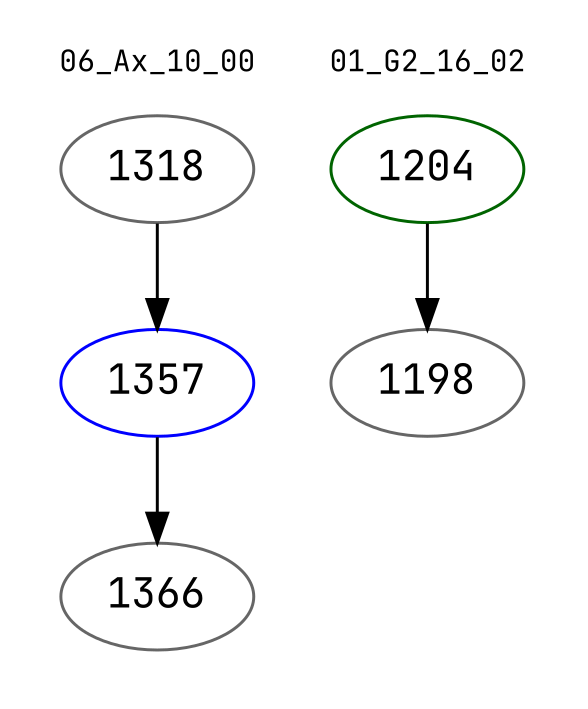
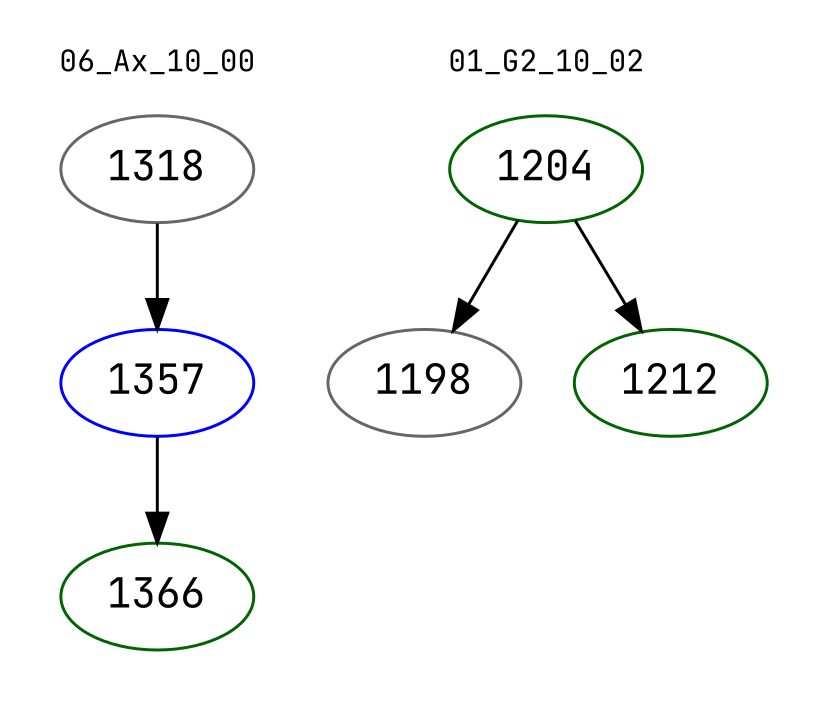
cluster "01_G2_16_02": label "01_G2_16_02" -> "01_G2_10_02"
node "1212": added
node "1366": color gray40 -> darkgreen
